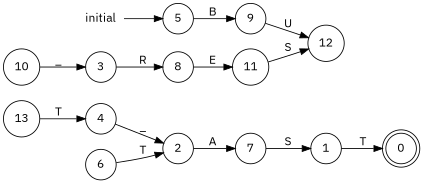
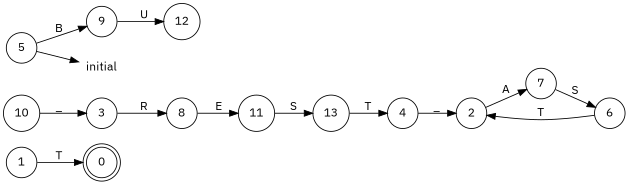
edge "initial" -> "5": reversed
edge "11" -> "12": now "11" -> "13"
edge "7" -> "1": now "7" -> "6"
